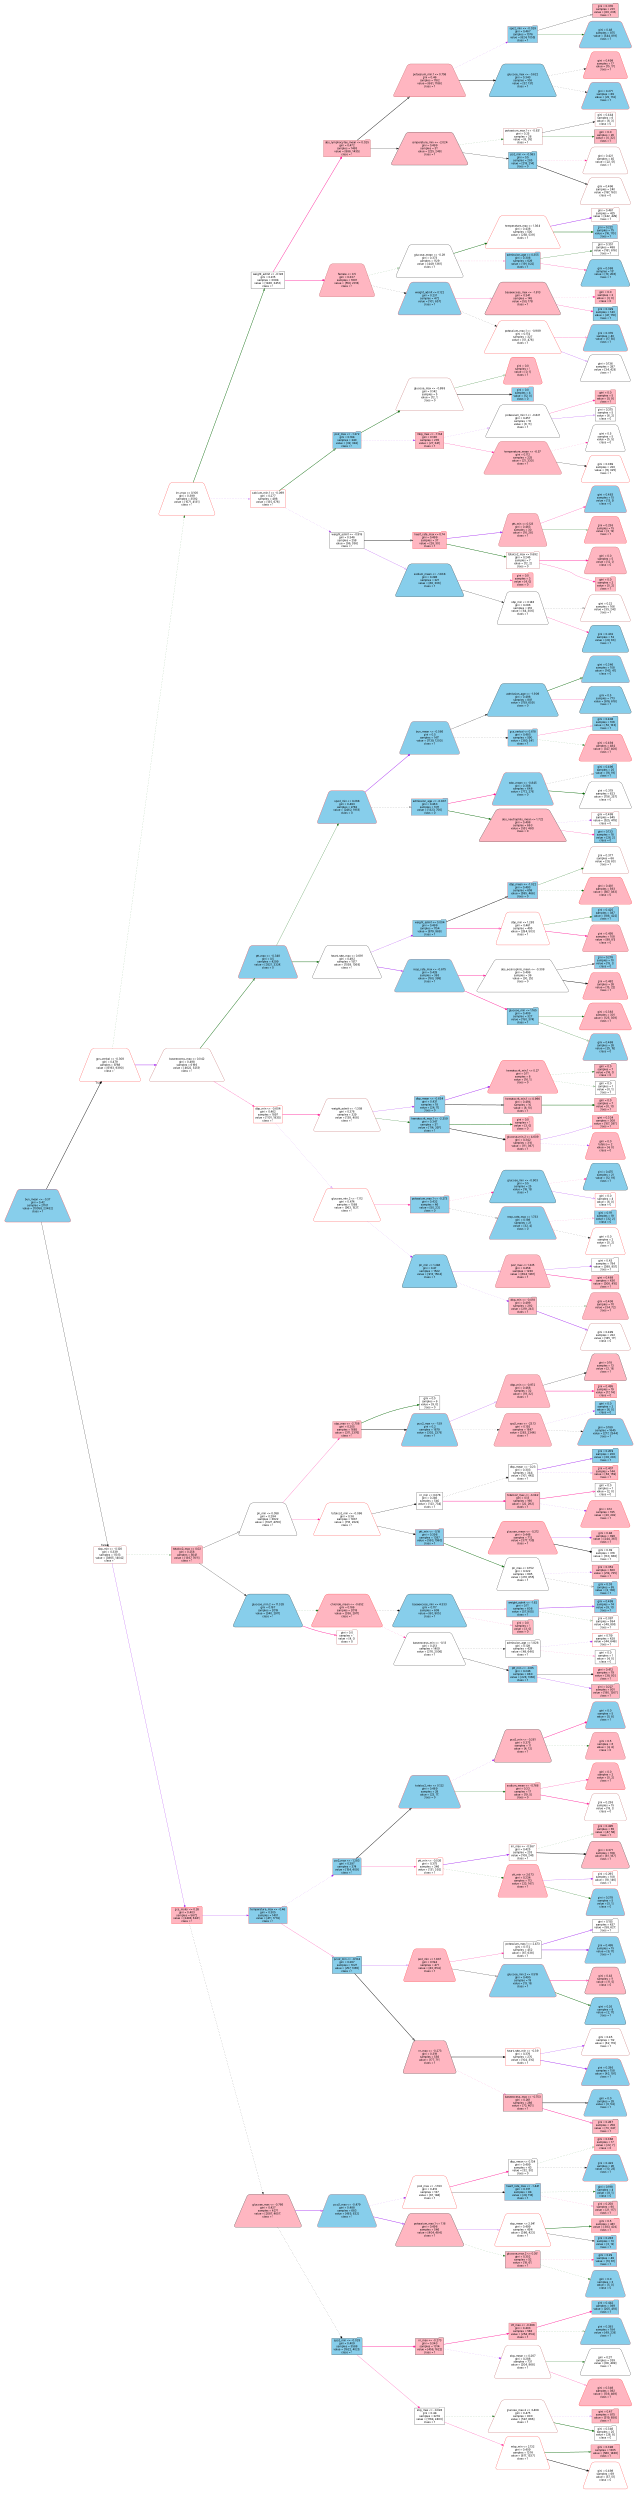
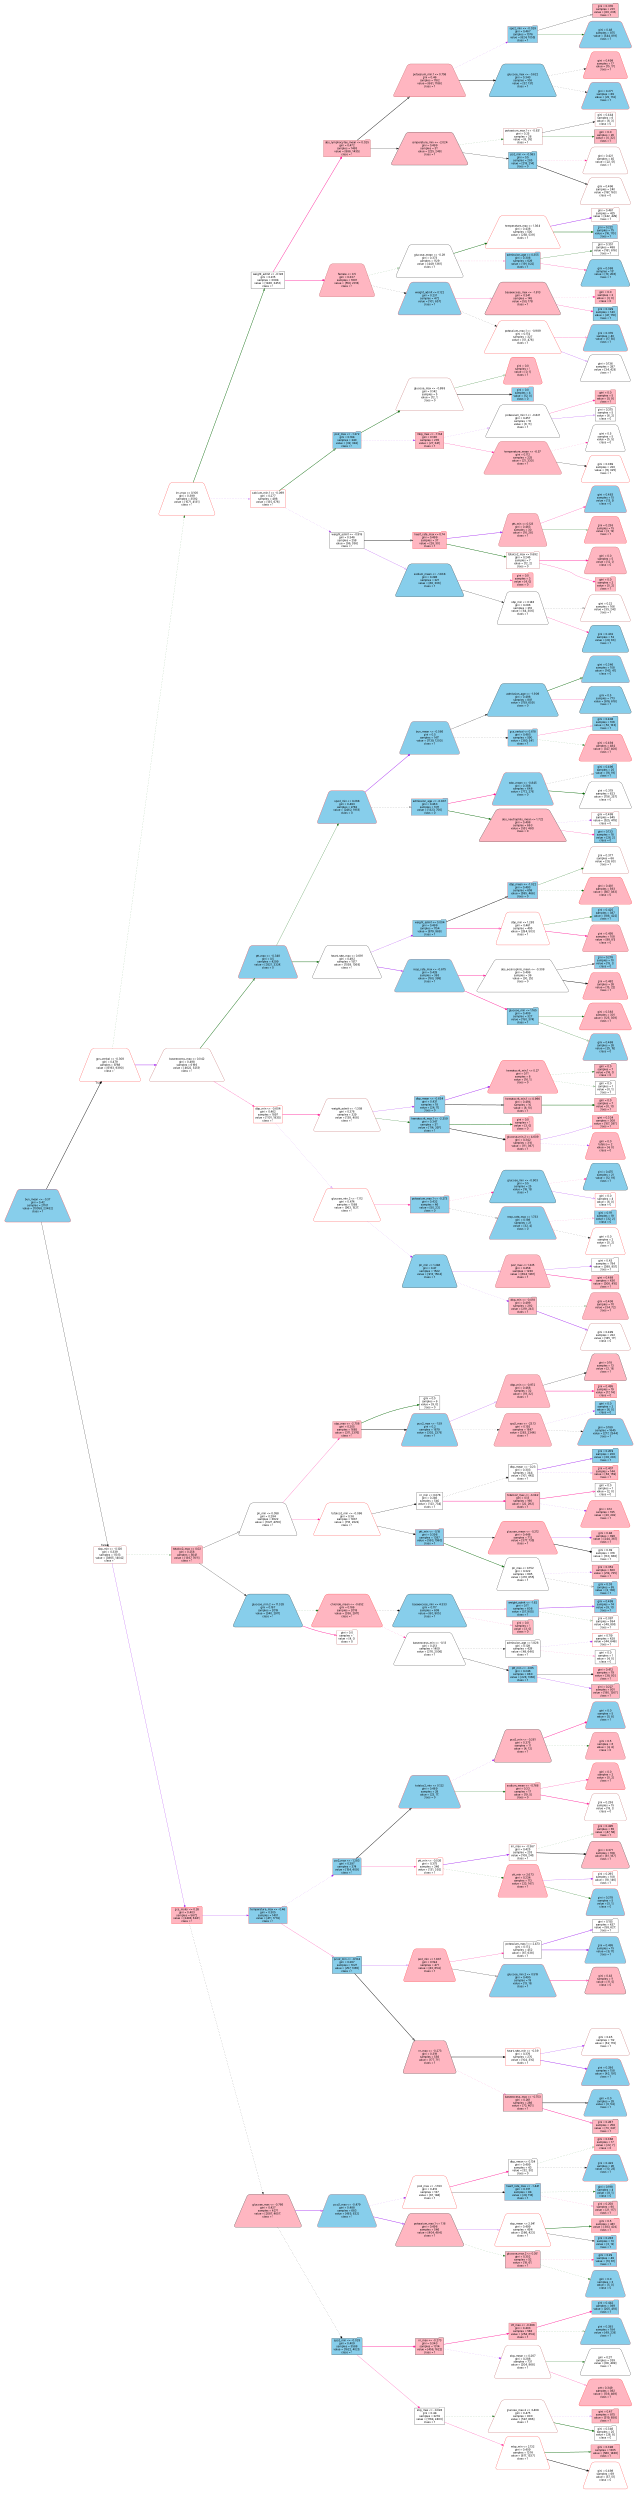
node "gini = 0.26 samples = 8 value = [2, 11] class = 1": removed
node "gini = 0.349 samples = 392 value = [136, 469] class = 1": label "gini = 0.349 samples = 392 value = [136, 469] class = 1" -> "ptt = 0.349 samples = 392 value = [136, 469] class = 1"
